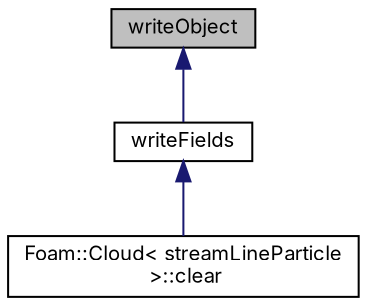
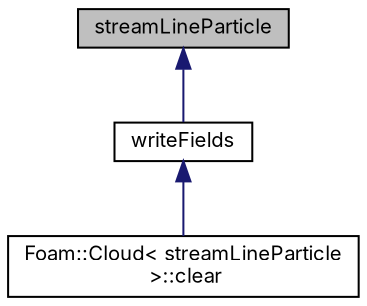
node "writeObject": label "writeObject" -> "streamLineParticle"
